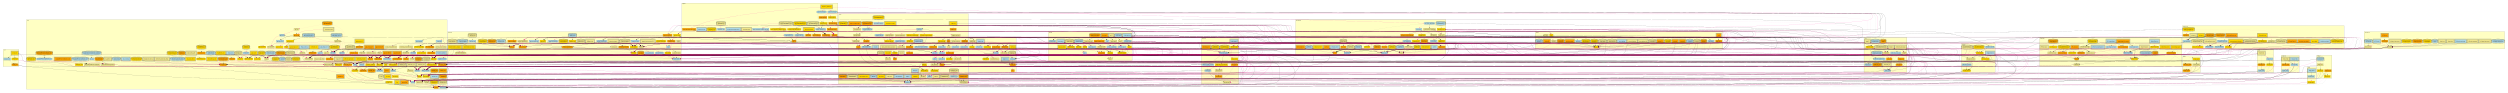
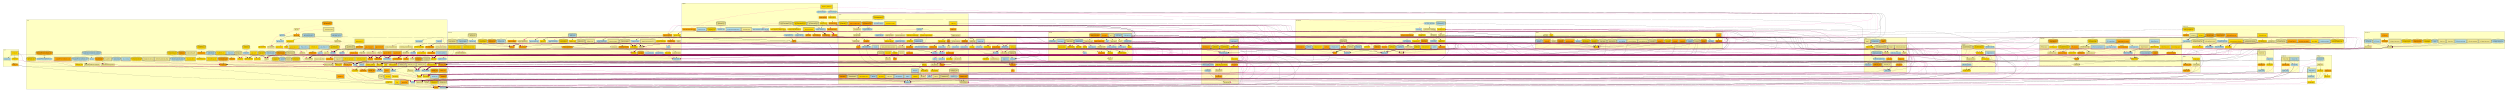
node "hasequivs_op": fillcolor orange -> lightblue
